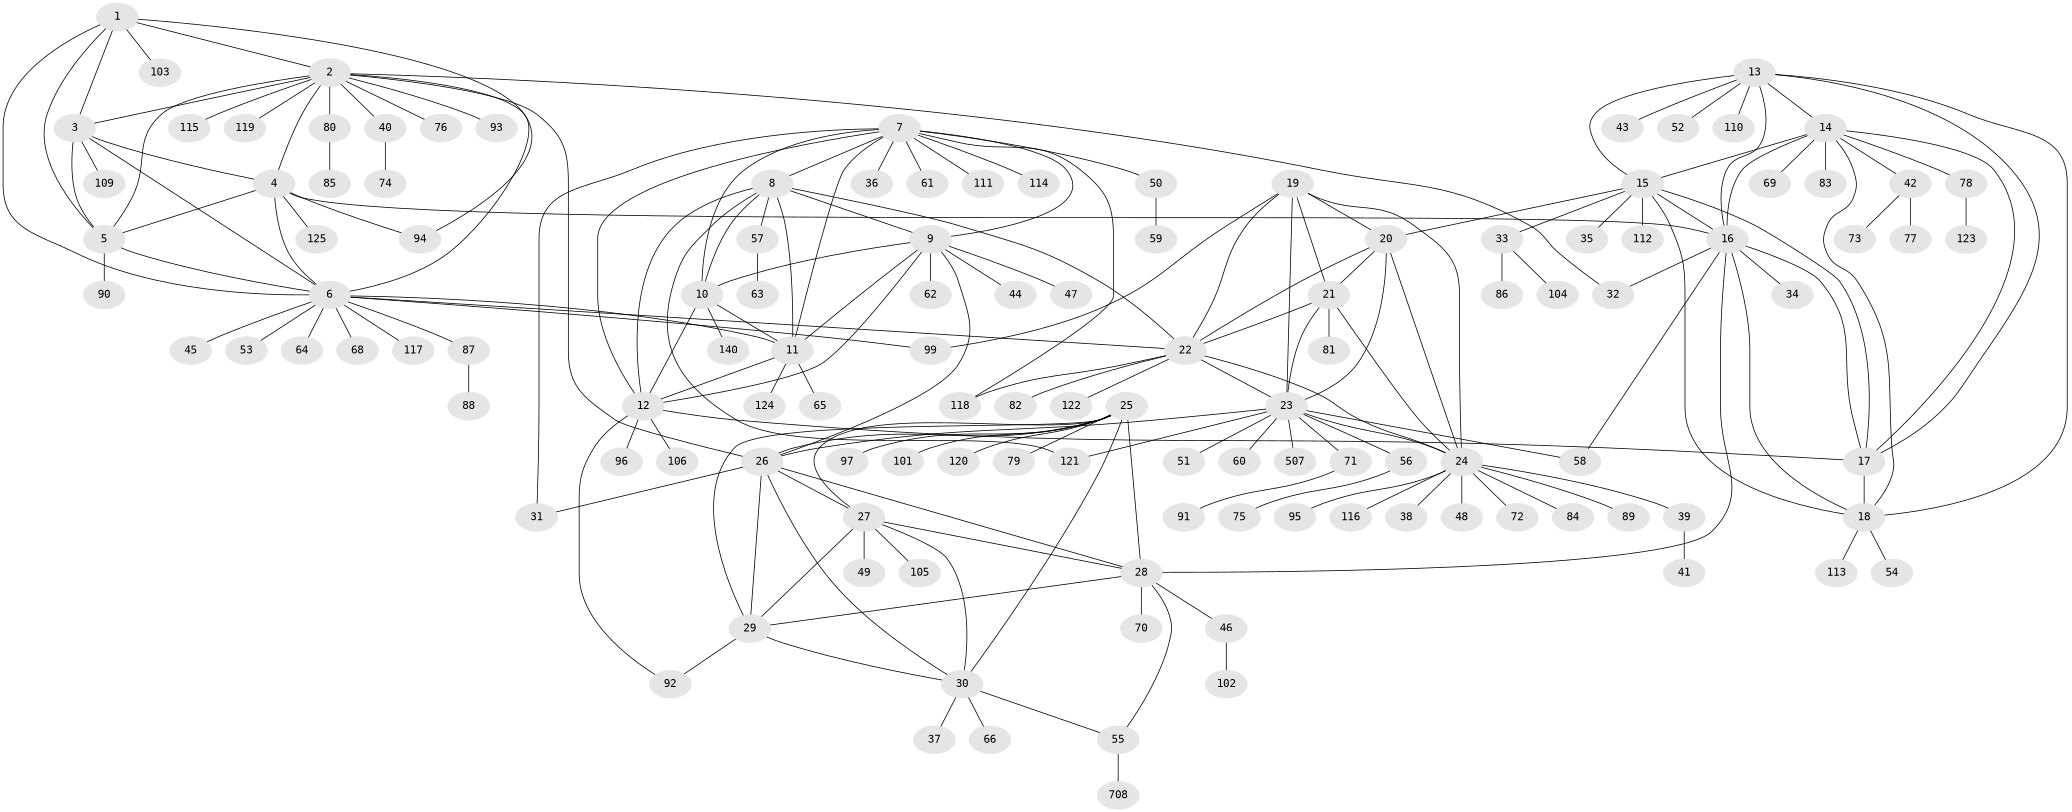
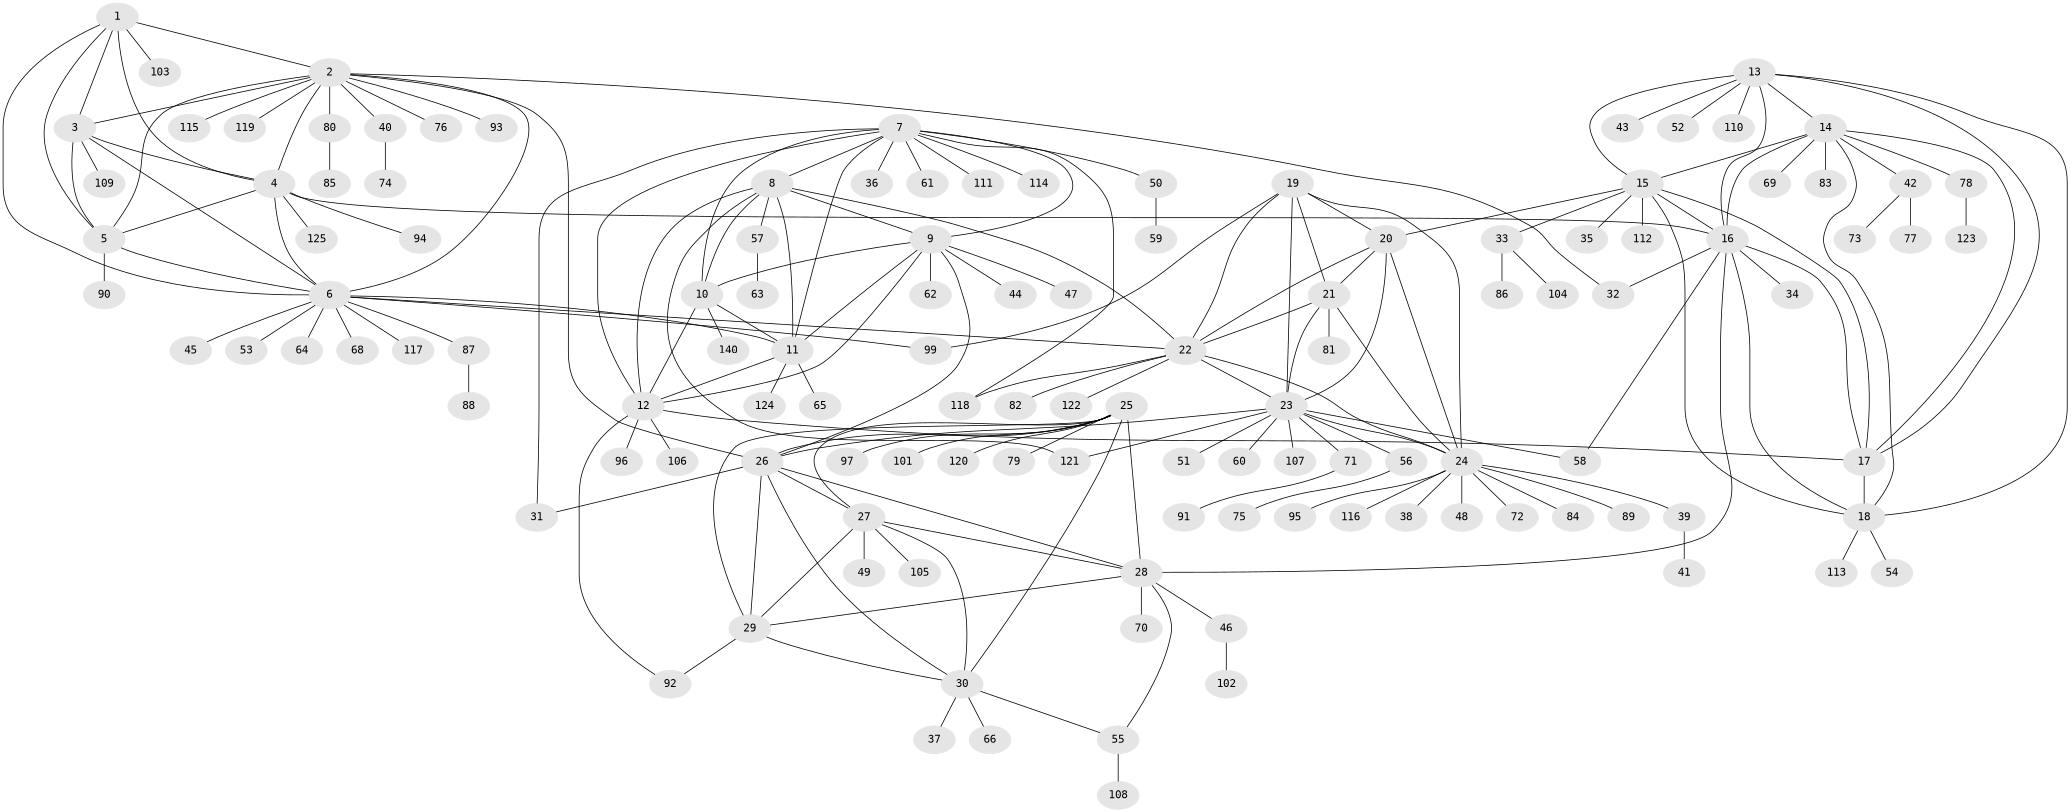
edge "1" -- "94": now "1" -- "4"
node "507": label "507" -> "107"
node "708": label "708" -> "108"
